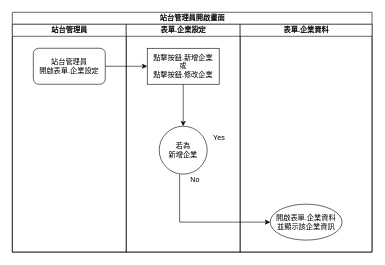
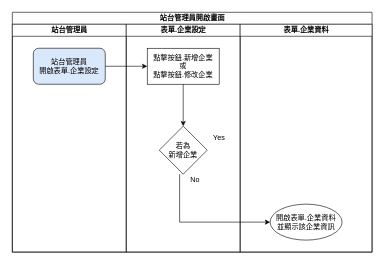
node "站台管理員 開啟表單.企業設定": fillcolor #ffffff -> #dae8fc
node "若為 新增企業": shape ellipse -> diamond
